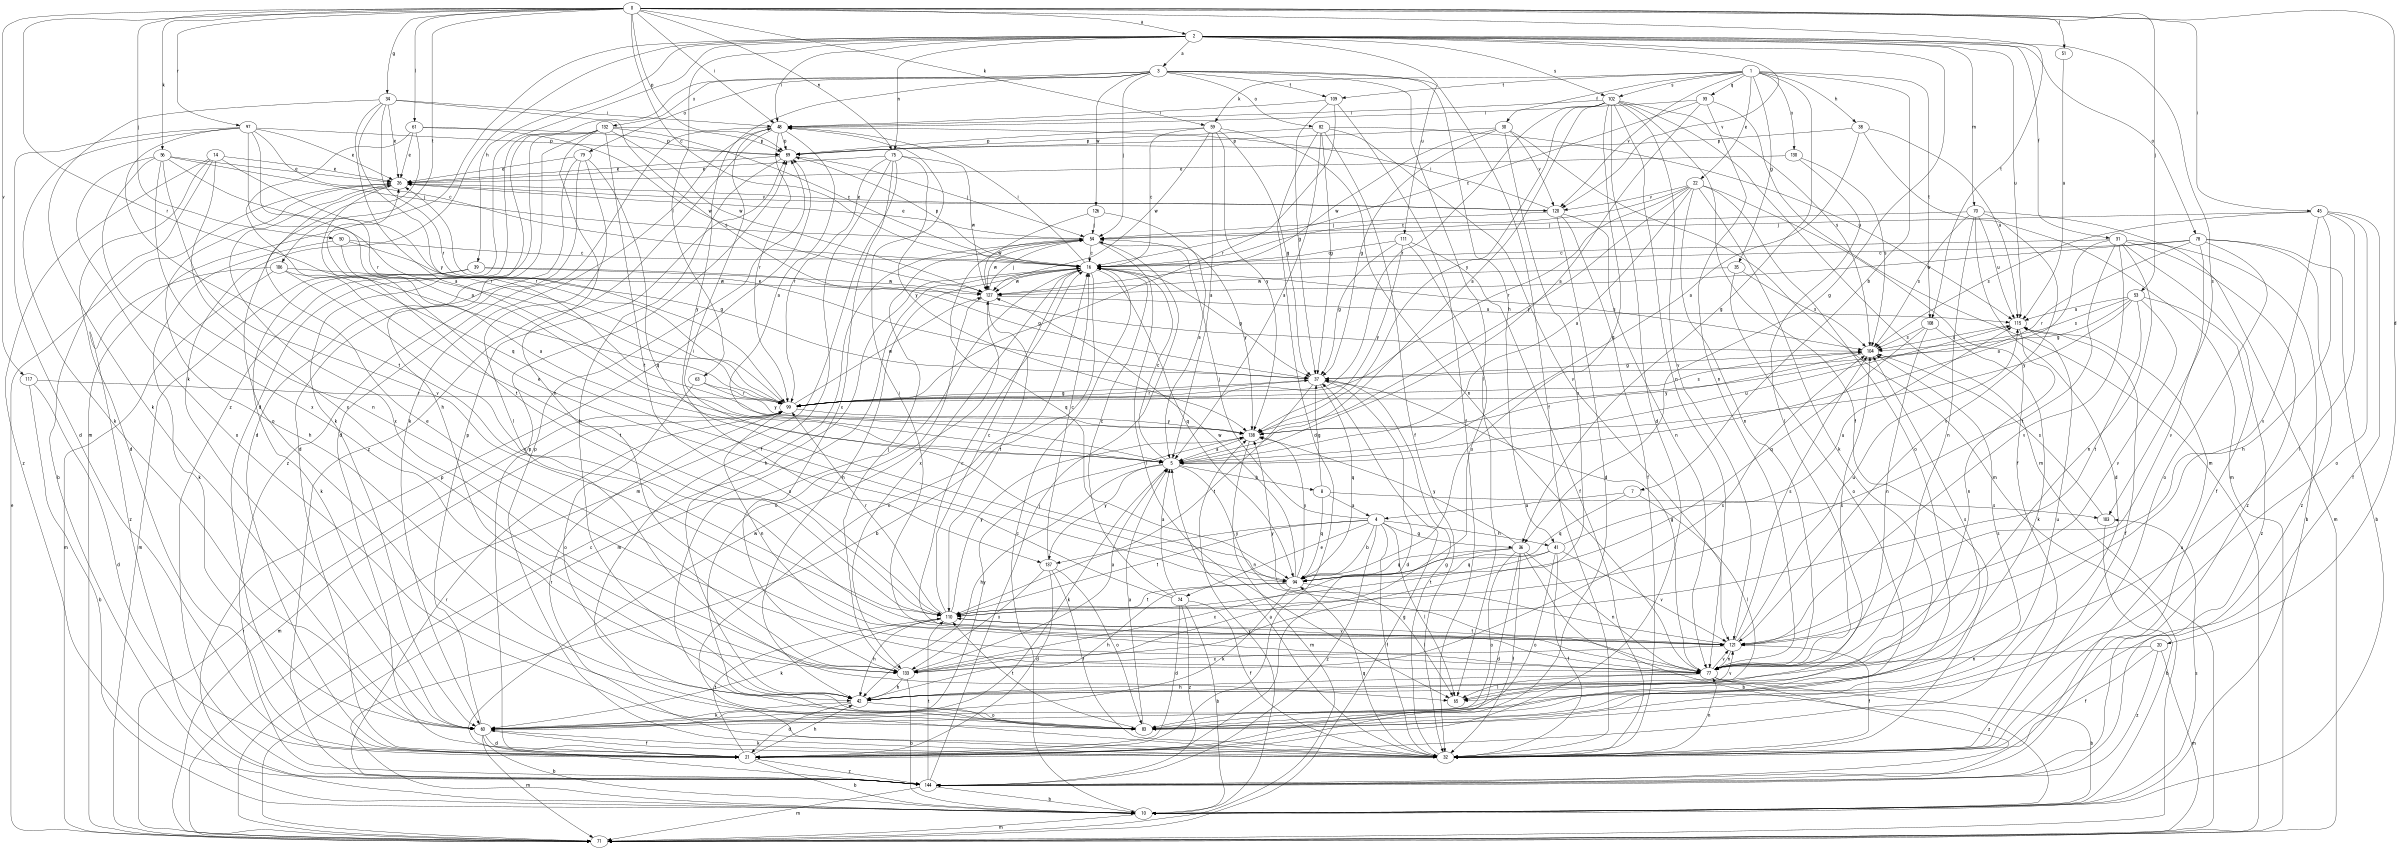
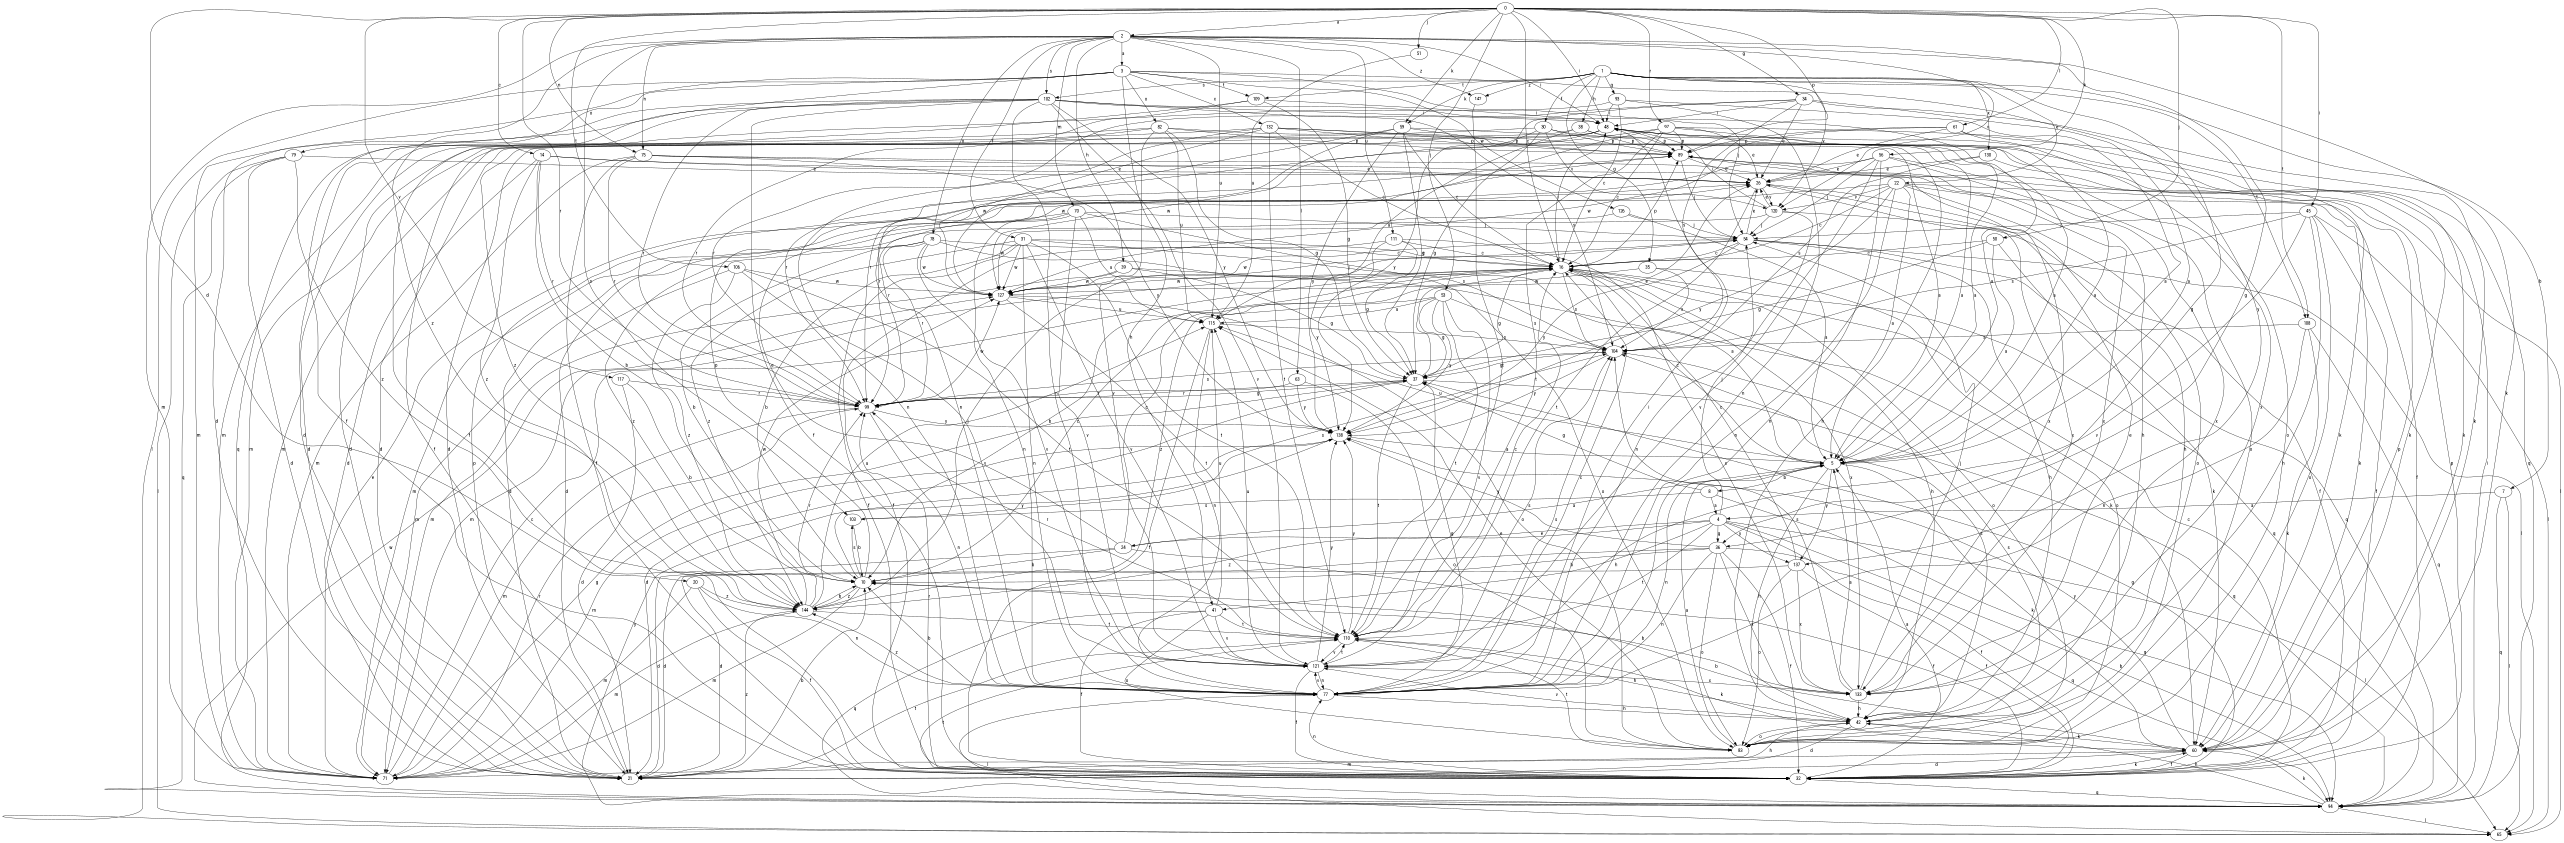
edge "0" -> "14": added, label "c"
node "142": added
edge "75" -> "127": now "31" -> "127"
edge "83" -> "115": label "u" -> "e"
edge "24" -> "144": now "10" -> "144"
